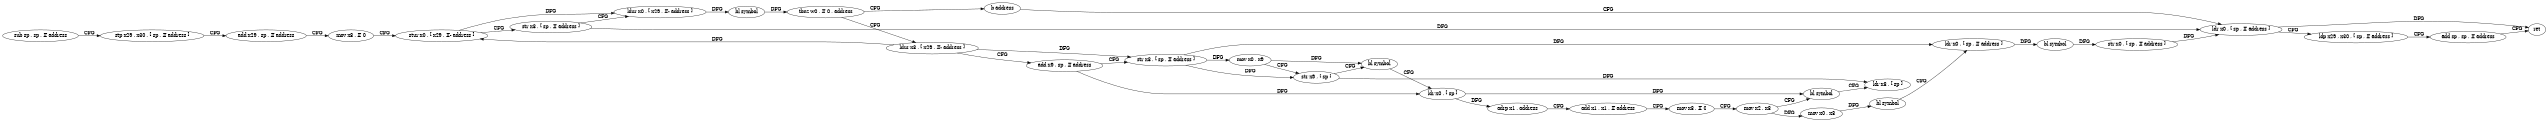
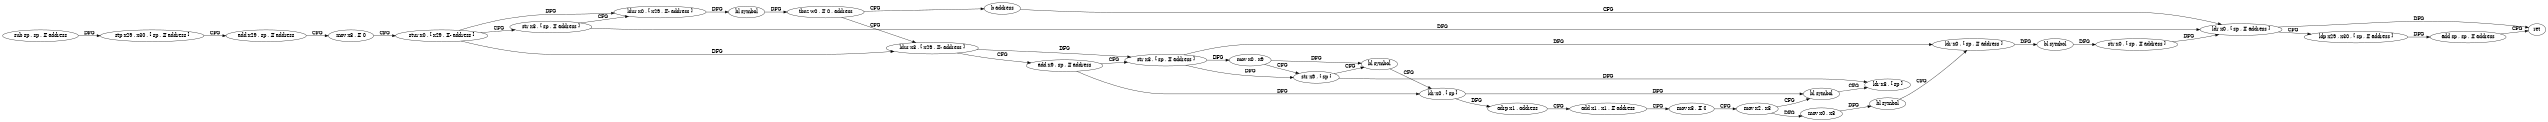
edge "sub sp , sp , # address" -> "stp x29 , x30 , [ sp , # address ]": label "CFG" -> "DFG"
edge "ldp x29 , x30 , [ sp , # address ]" -> "add sp , sp , # address": label "CFG" -> "DFG"
edge "ldur x8 , [ x29 , #- address ]" -> "stur x0 , [ x29 , #- address ]": reversed
